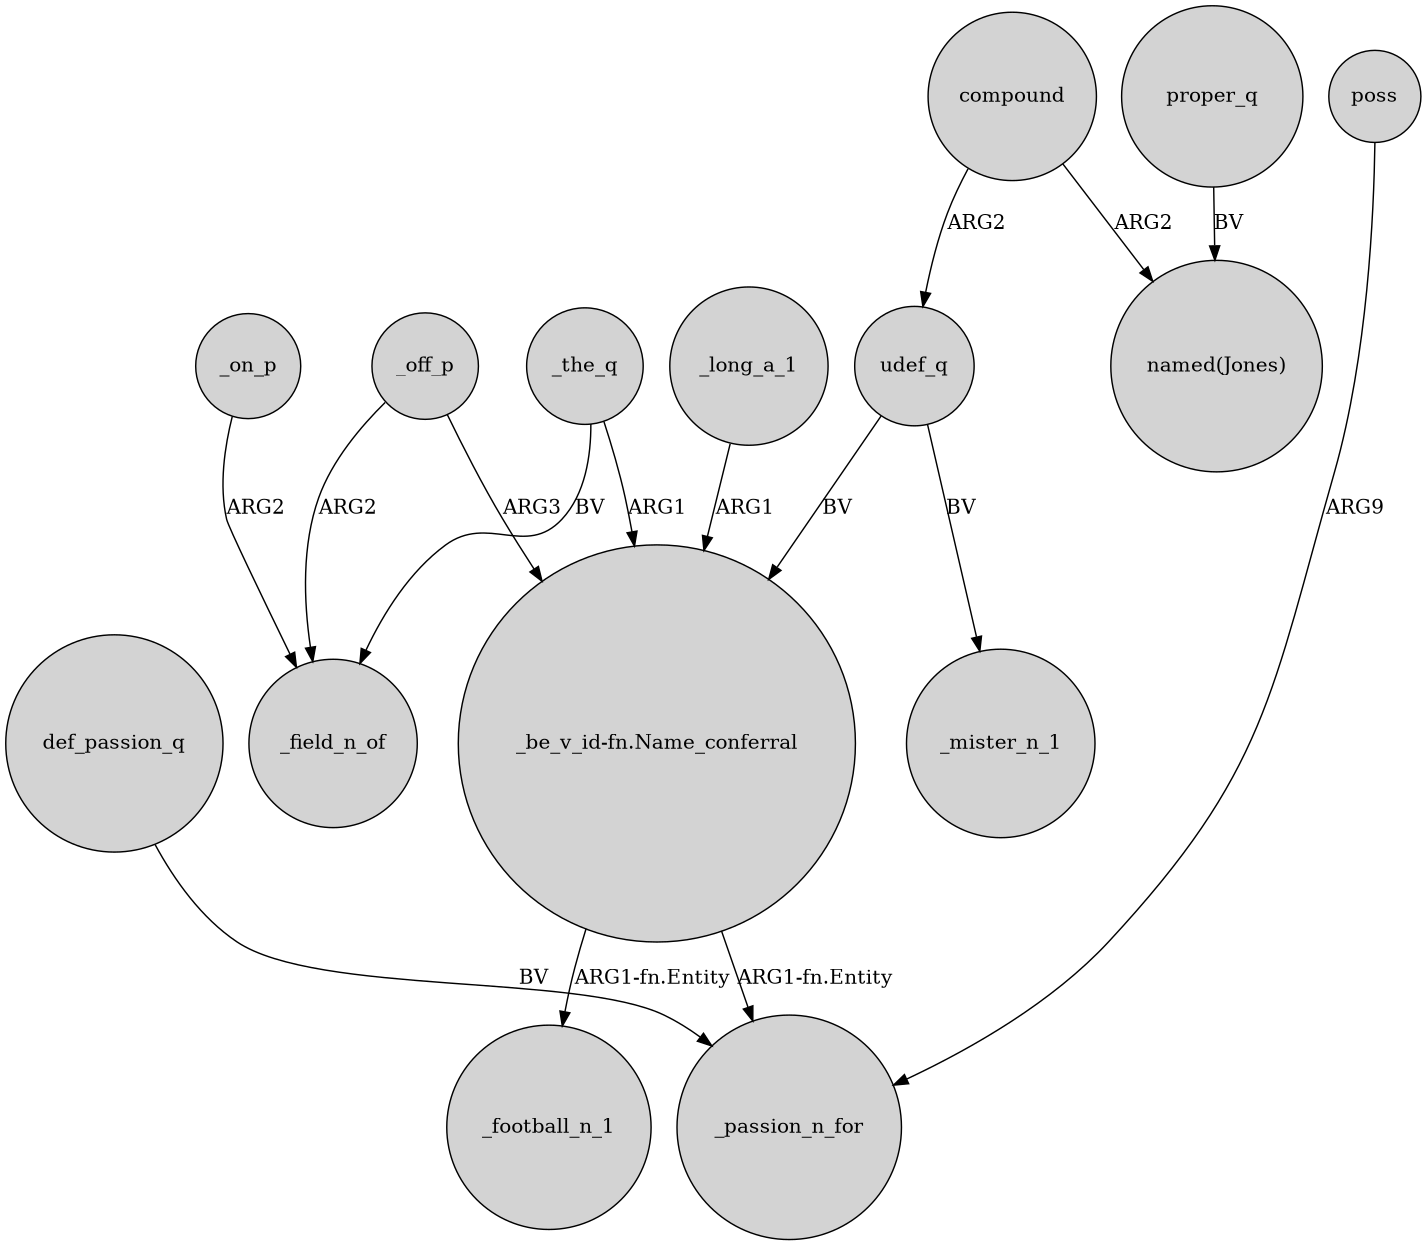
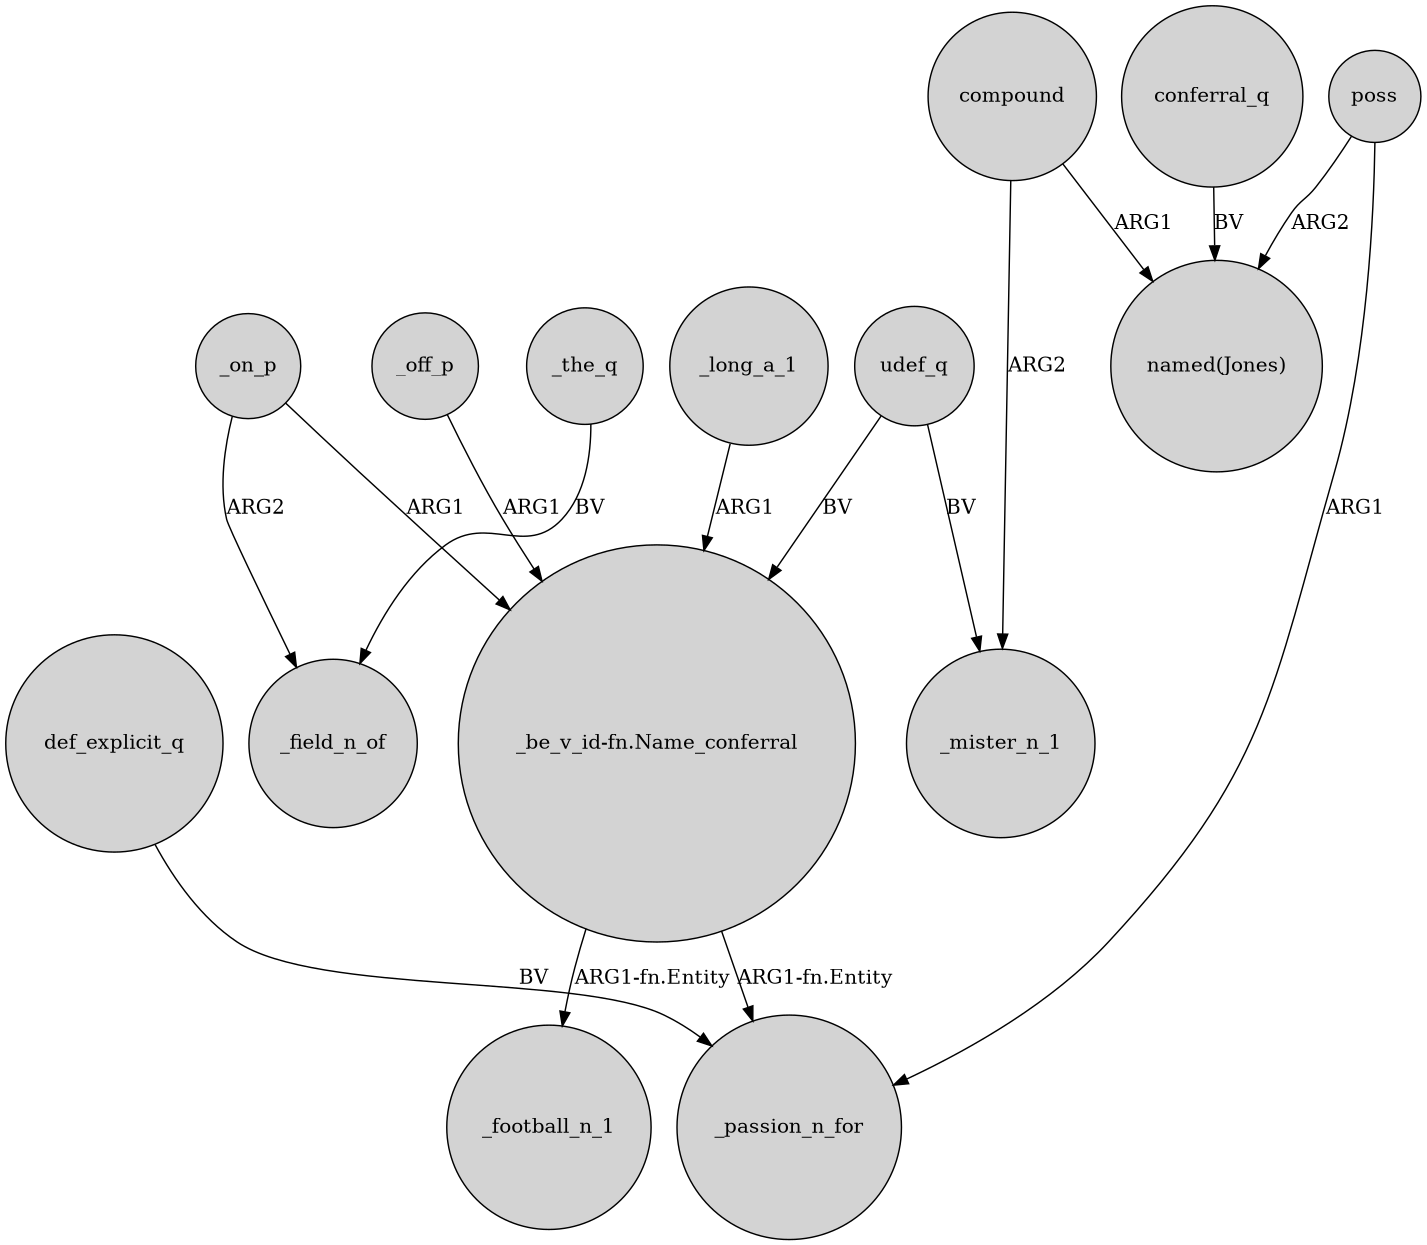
node "proper_q": label "proper_q" -> "conferral_q"
edge "poss" -> "named(Jones)": added, label "ARG2"
edge "compound" -> "named(Jones)": label "ARG2" -> "ARG1"
edge "compound" -> "udef_q": now "compound" -> "_mister_n_1"
edge "_the_q" -> "_be_v_id-fn.Name_conferral": now "_on_p" -> "_be_v_id-fn.Name_conferral"
edge "_off_p" -> "_be_v_id-fn.Name_conferral": label "ARG3" -> "ARG1"
edge "poss" -> "_passion_n_for": label "ARG9" -> "ARG1"
edge "_off_p" -> "_field_n_of": removed, label "ARG2"
node "def_passion_q": label "def_passion_q" -> "def_explicit_q"
